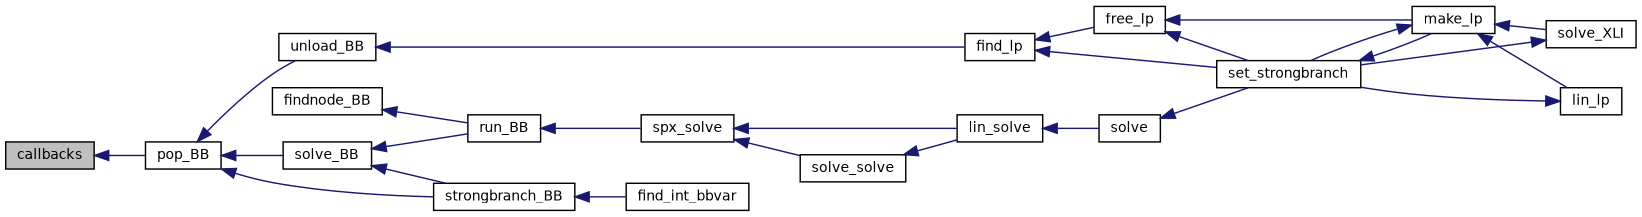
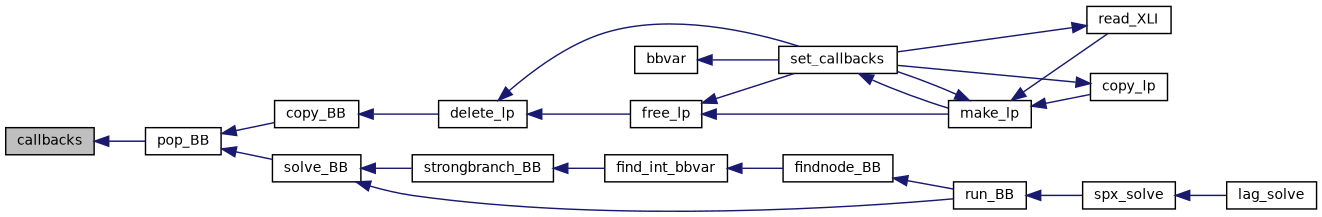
node "solve_XLI": label "solve_XLI" -> "read_XLI"
node "unload_BB": label "unload_BB" -> "copy_BB"
node "find_lp": label "find_lp" -> "delete_lp"
node "set_strongbranch": label "set_strongbranch" -> "set_callbacks"
node "lin_lp": label "lin_lp" -> "copy_lp"
node "lin_solve": removed
node "solve": label "solve" -> "bbvar"
edge "findnode_BB" -> "find_int_bbvar": added
node "solve_solve": label "solve_solve" -> "lag_solve"
edge "strongbranch_BB" -> "pop_BB": removed
